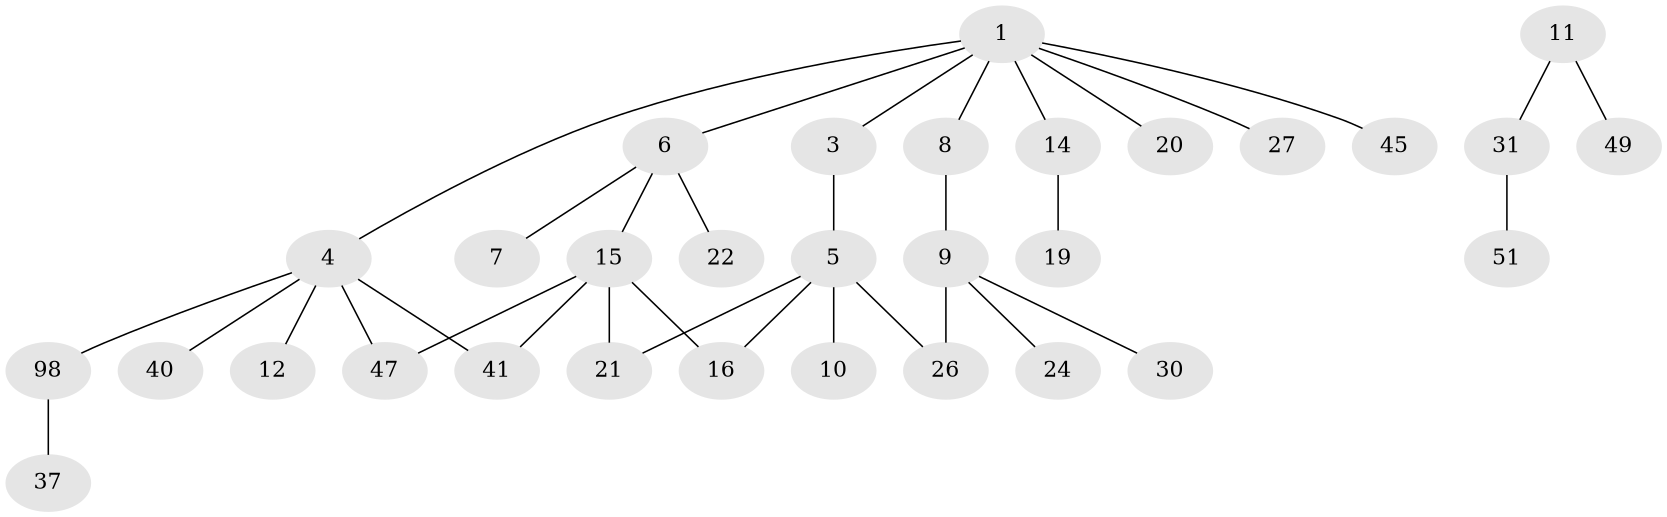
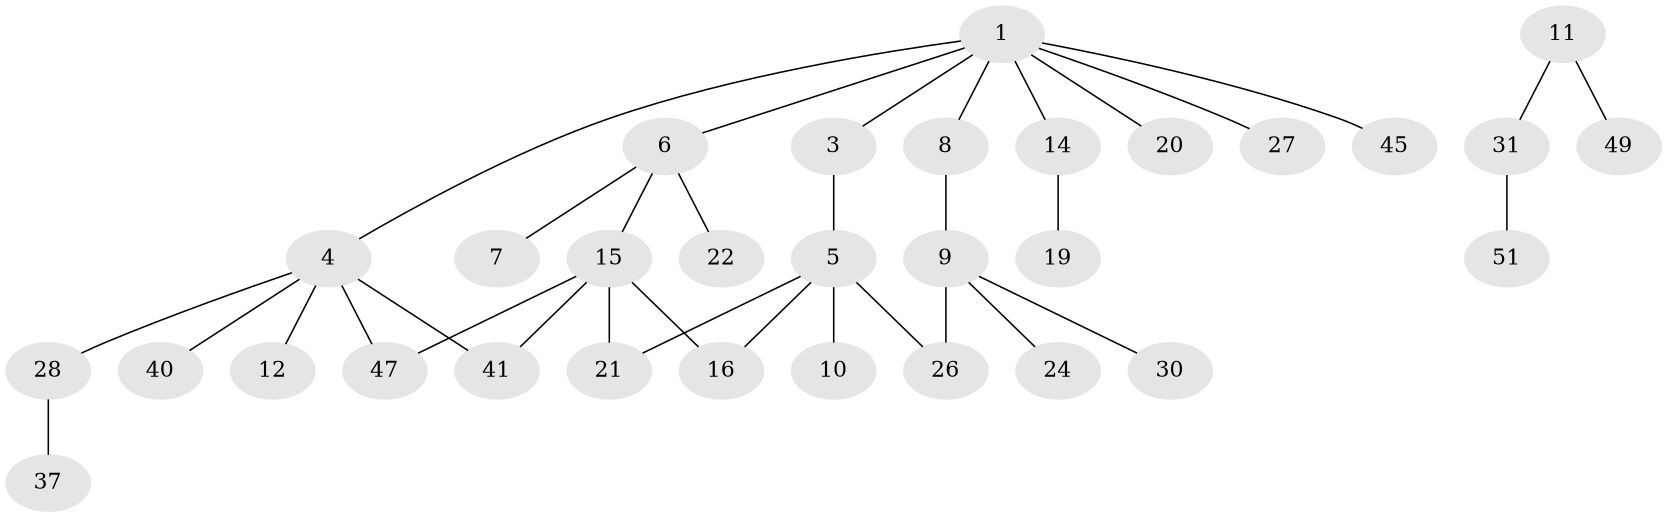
node "98": label "98" -> "28"
